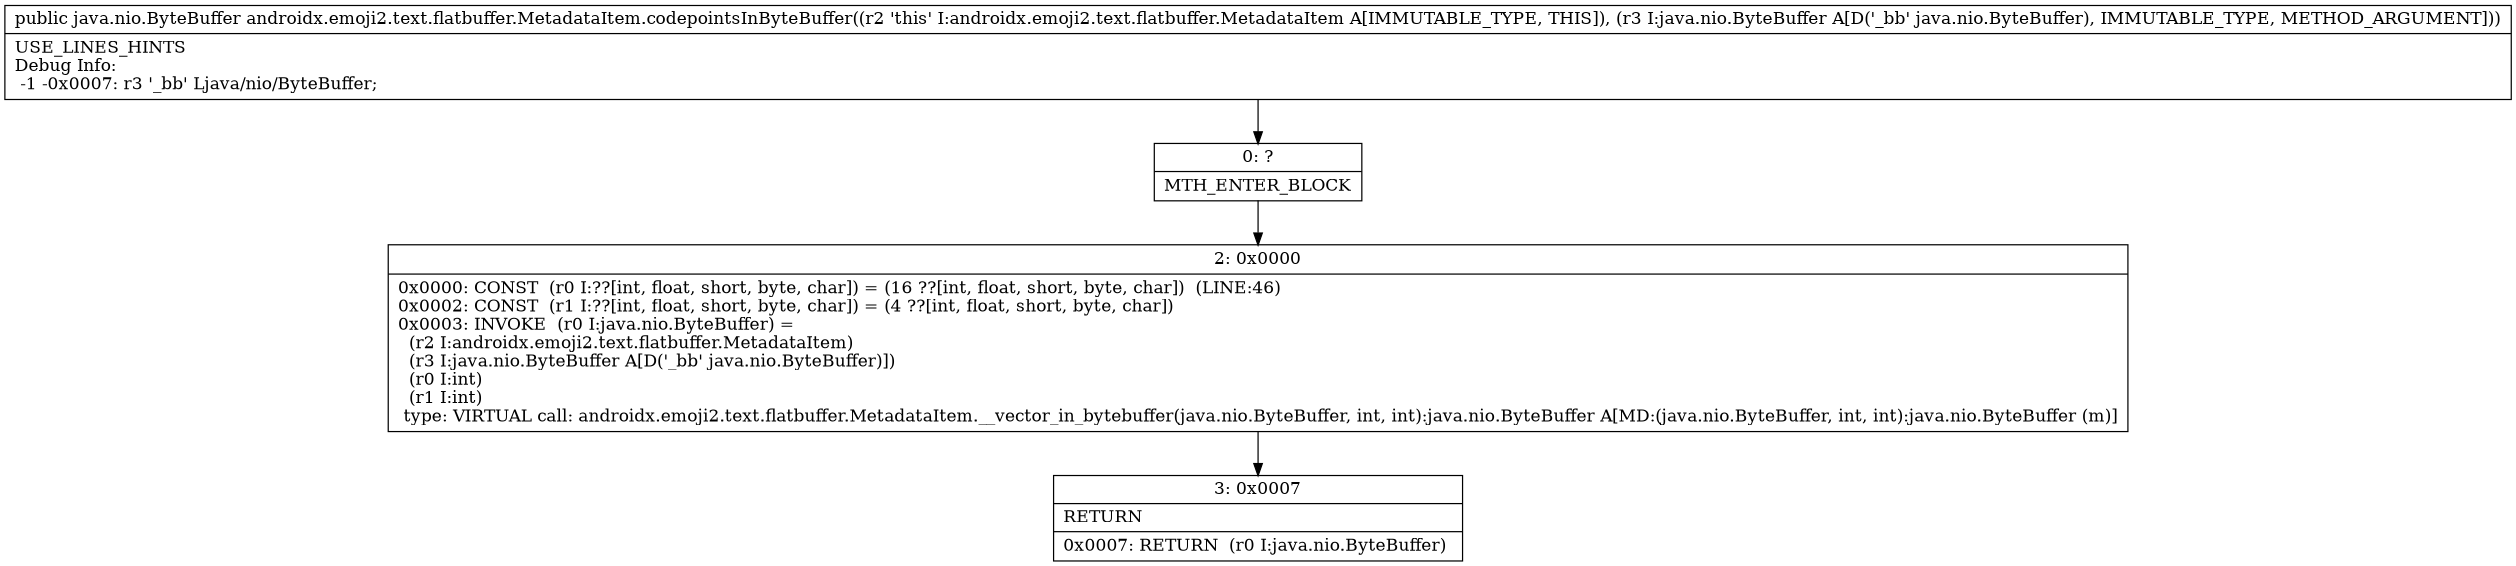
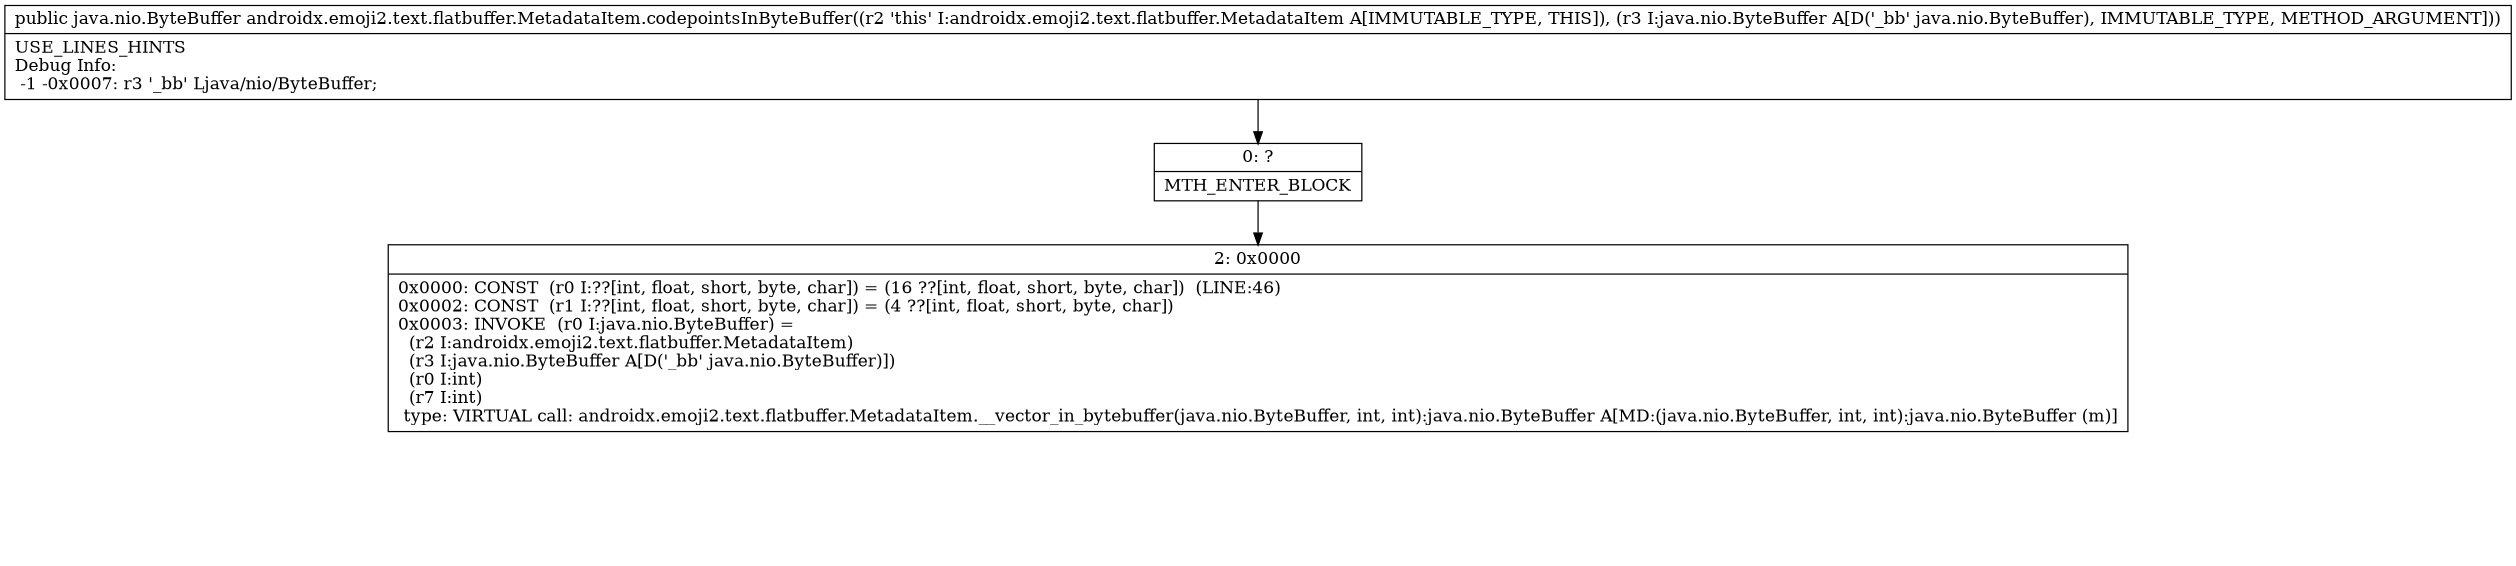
node "2: 0x0000": text "(r1 I:int)" -> "(r7 I:int)"
node "3: 0x0007": removed
